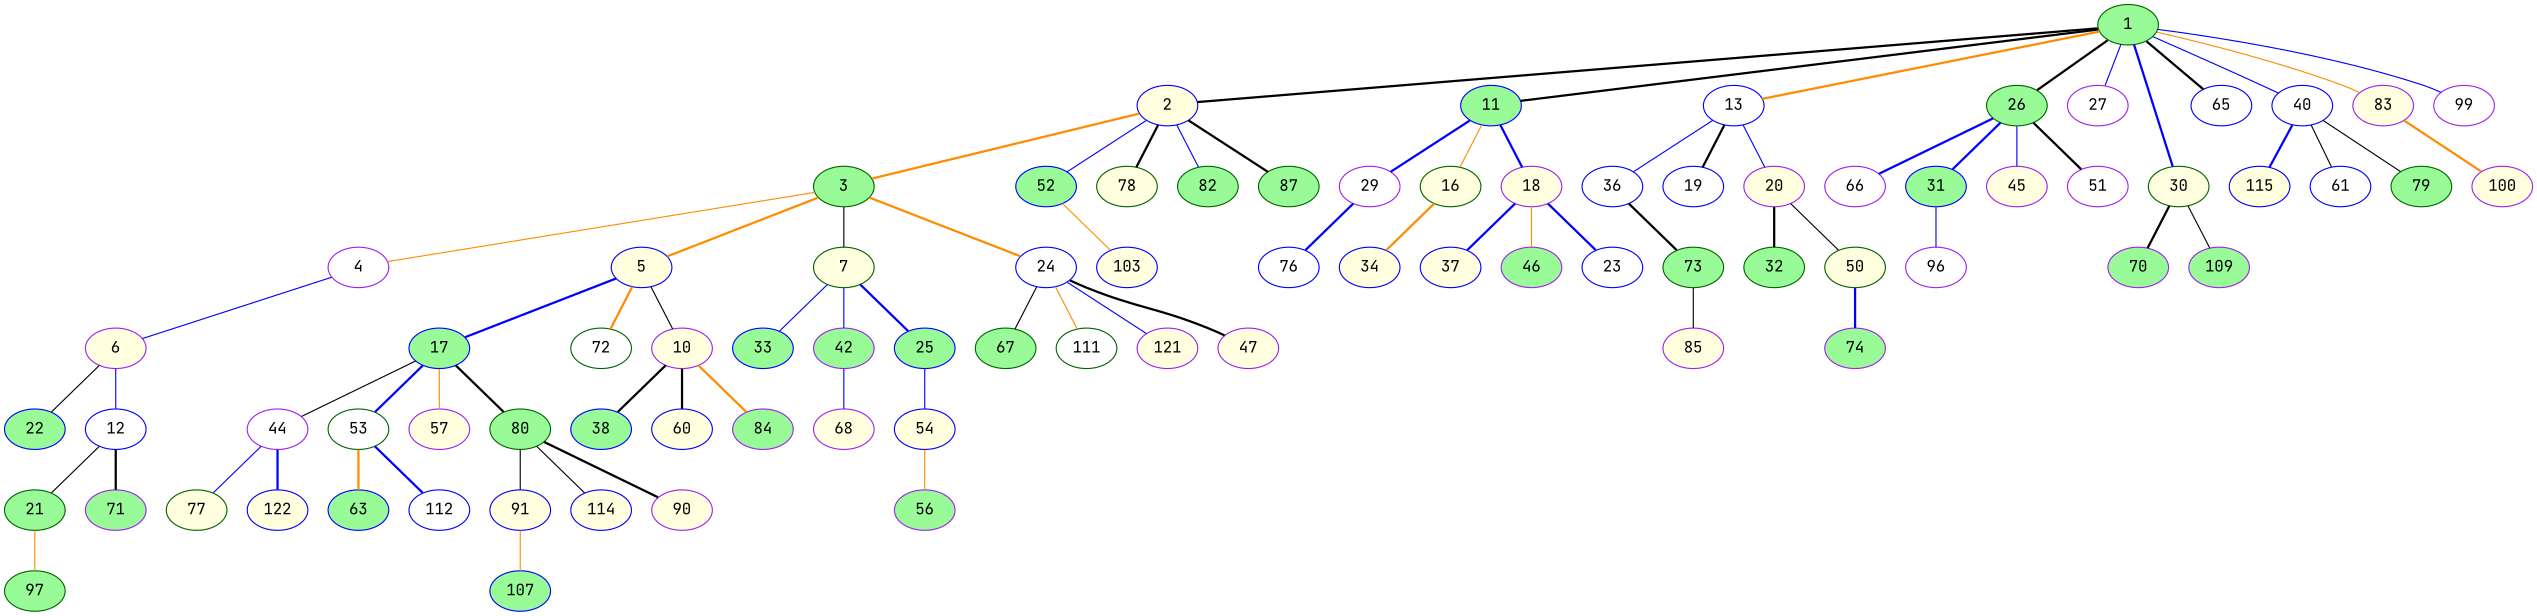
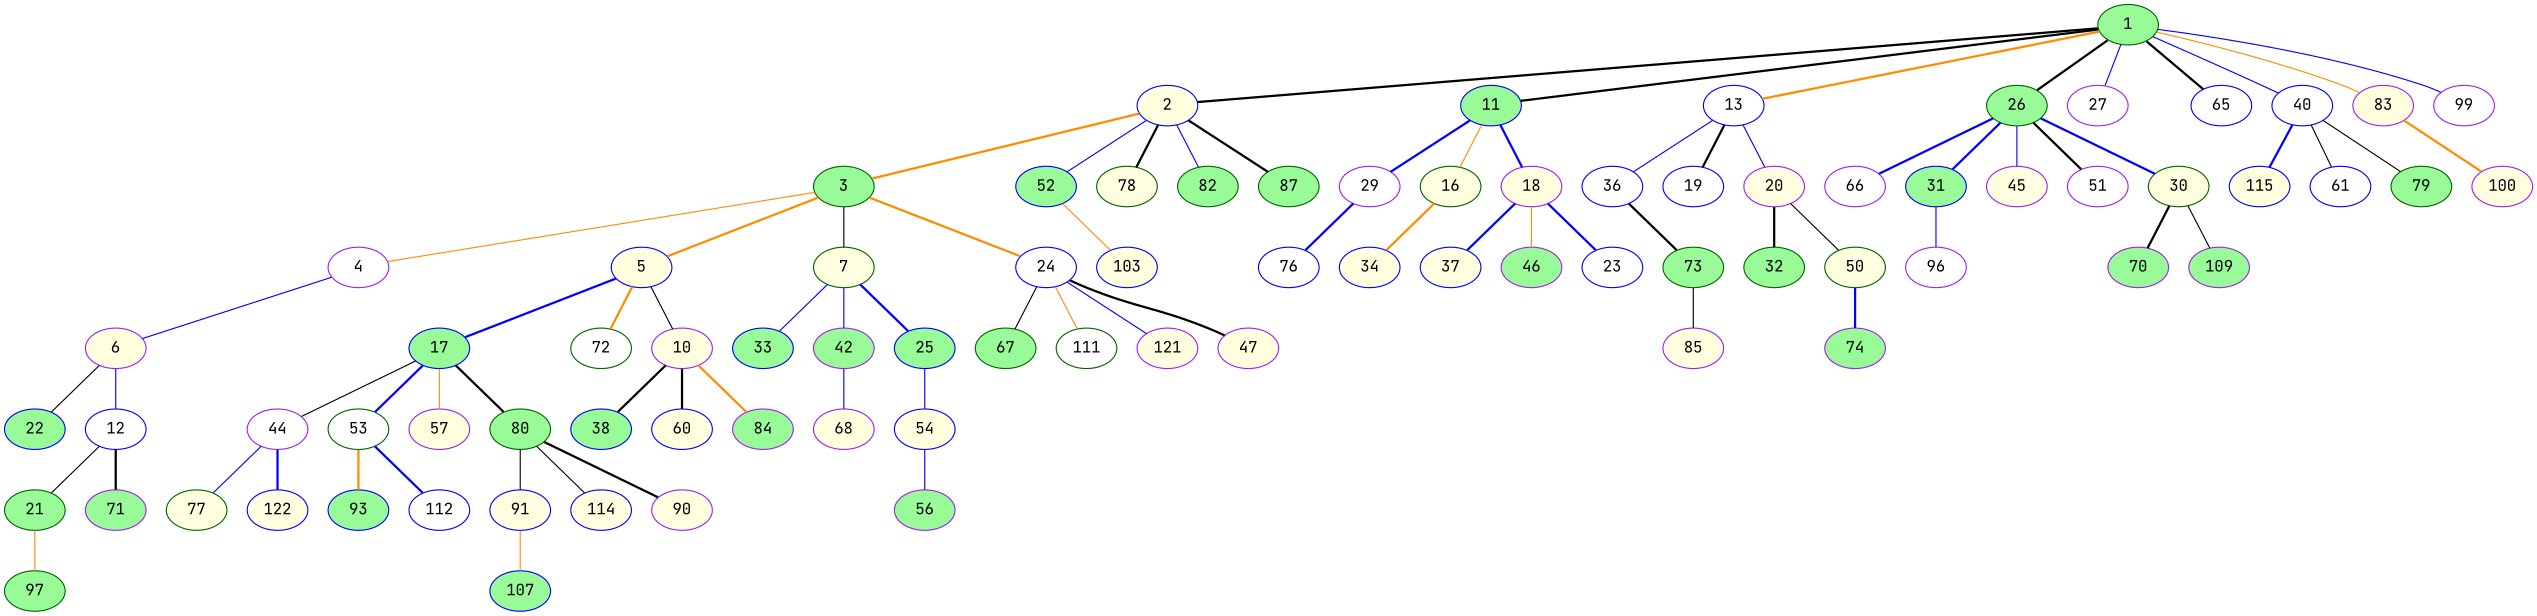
edge "1" -- "30": now "26" -- "30"
edge "54" -- "56": color darkorange -> blue
node "63": label "63" -> "93"
